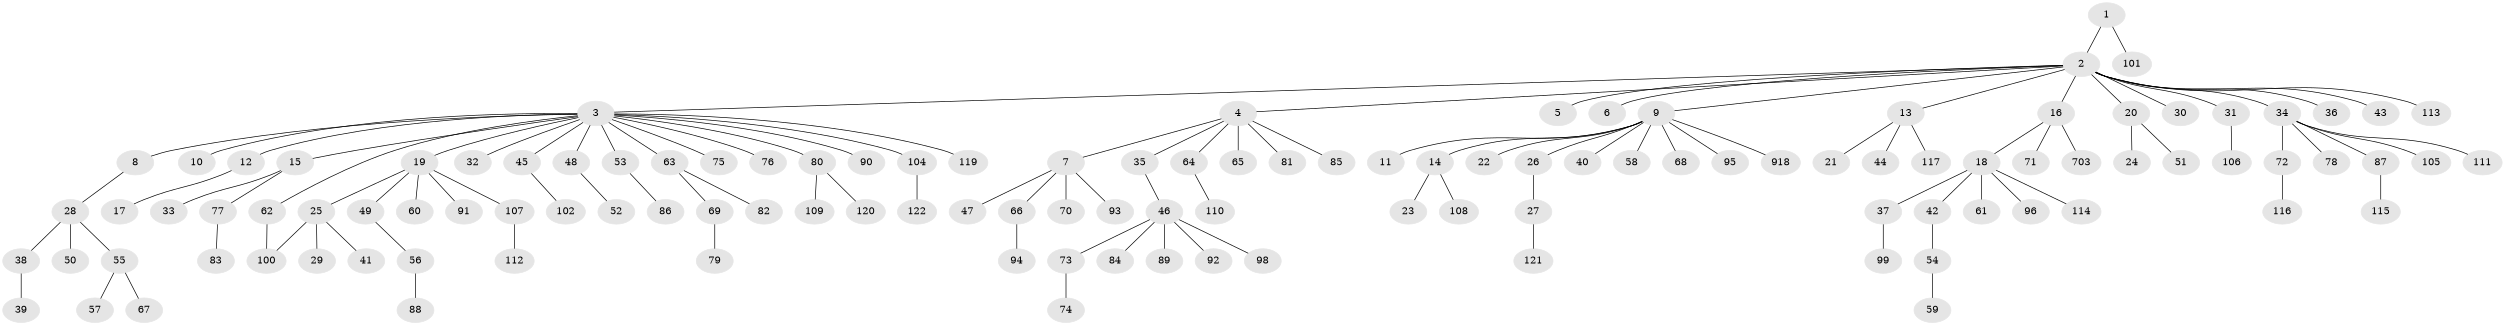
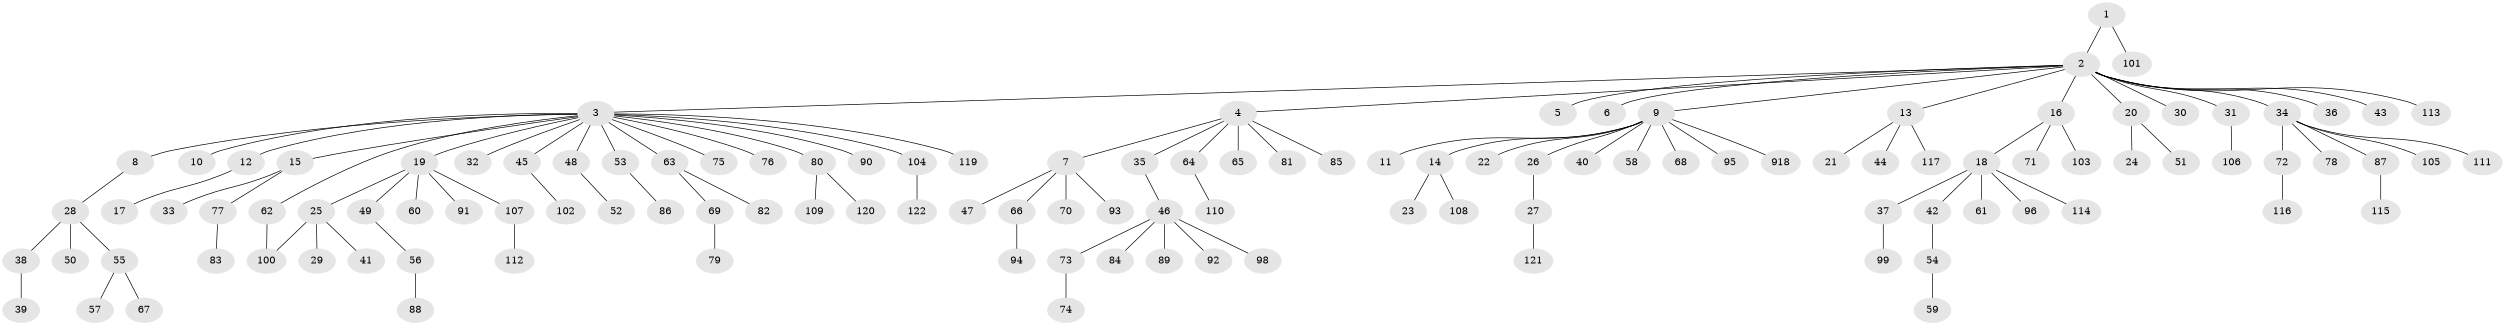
node "703": label "703" -> "103"
